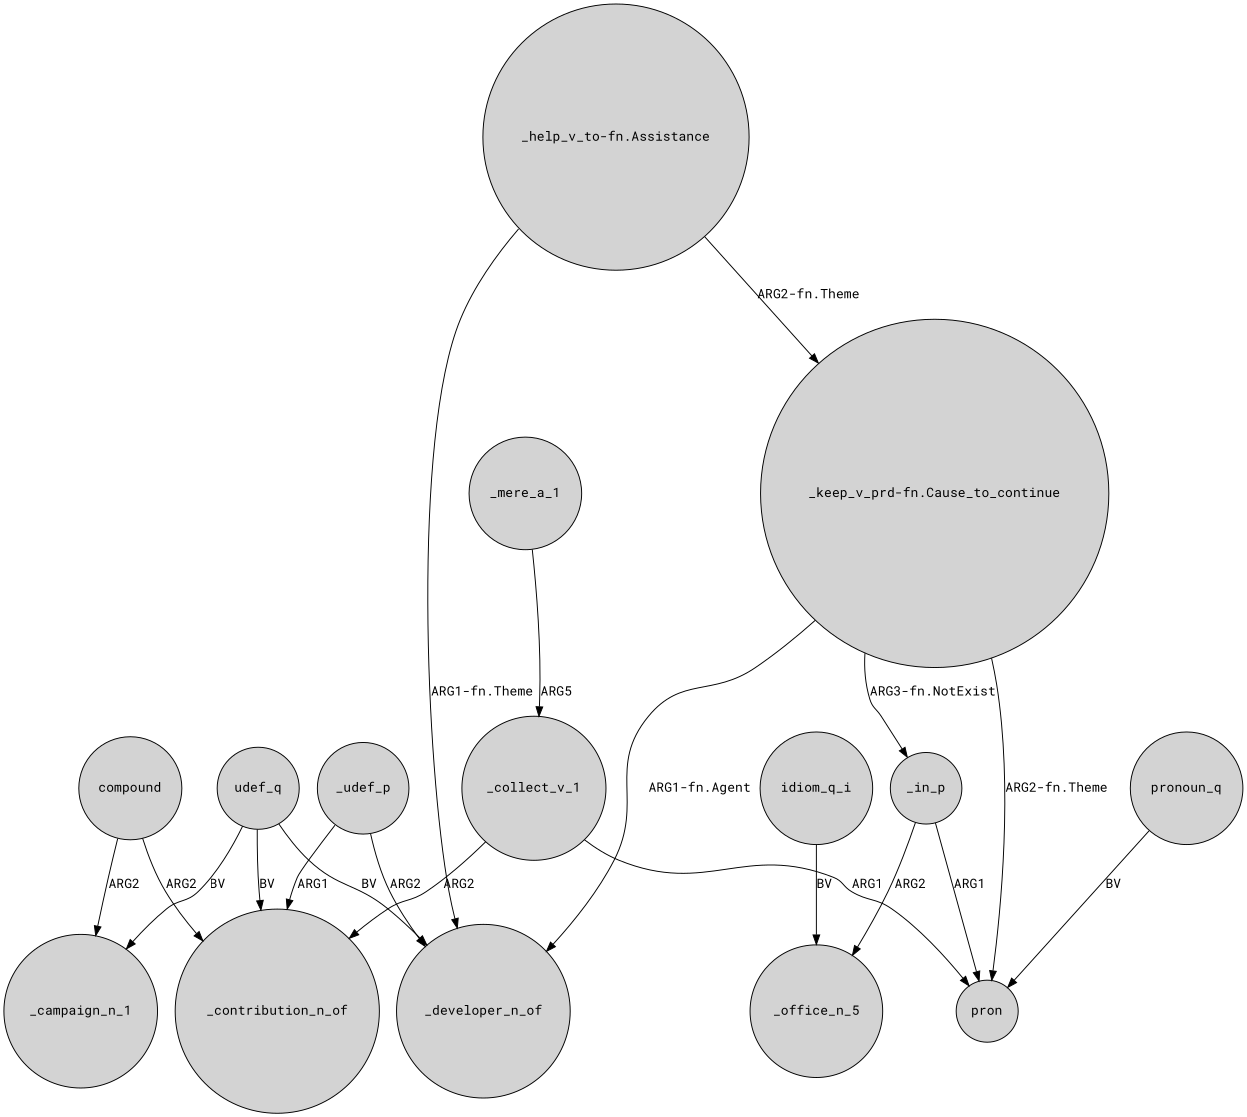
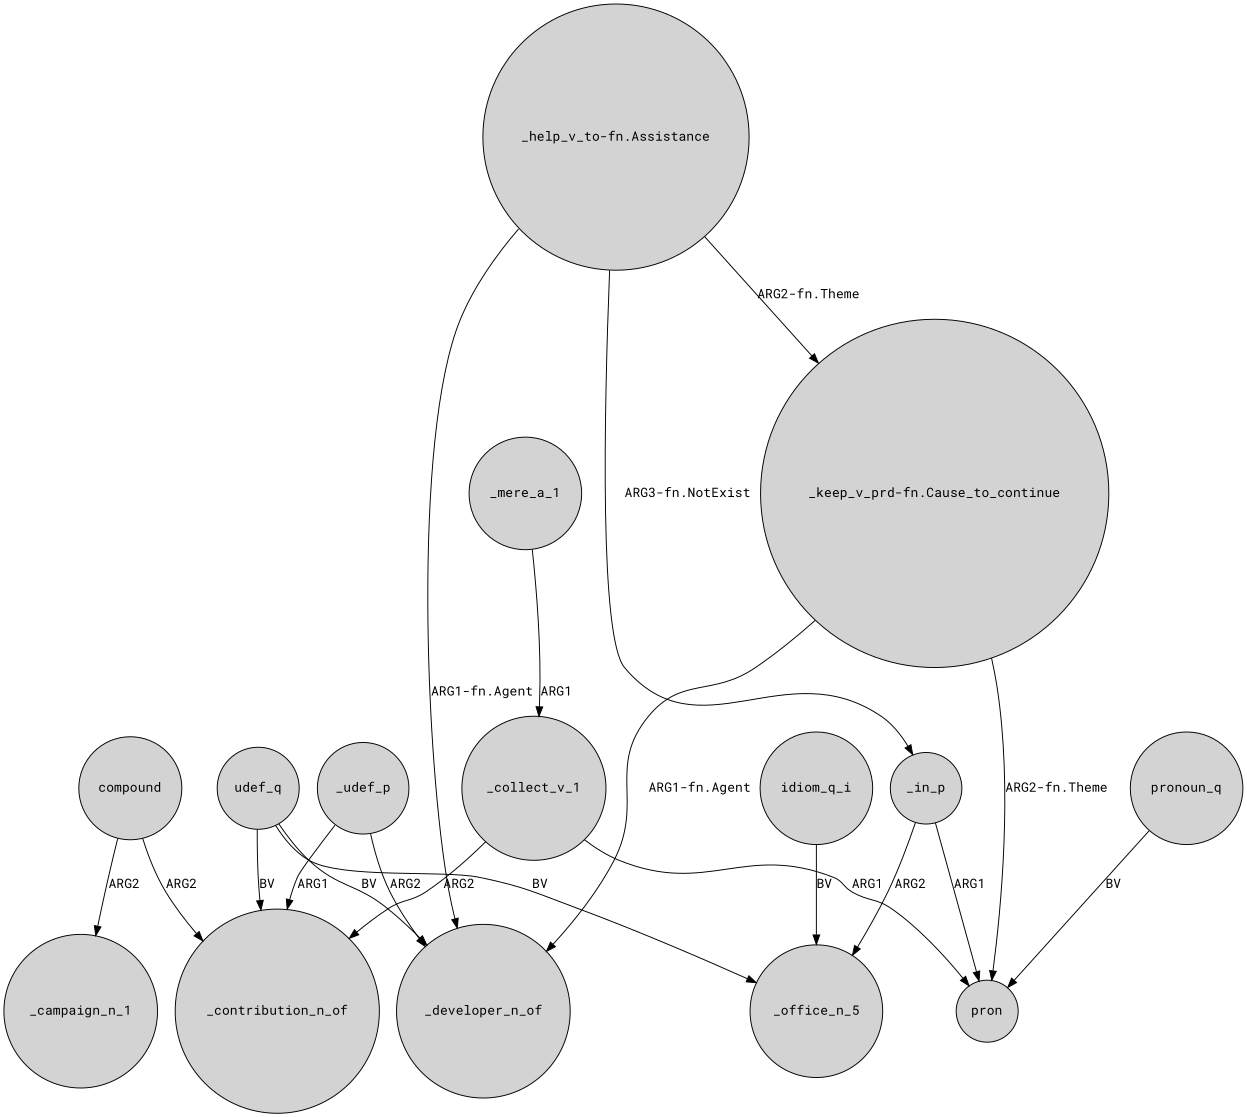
edge "_help_v_to-fn.Assistance" -> "_developer_n_of": label "ARG1-fn.Theme" -> "ARG1-fn.Agent"
edge "_mere_a_1" -> "_collect_v_1": label "ARG5" -> "ARG1"
edge "_keep_v_prd-fn.Cause_to_continue" -> "_in_p": now "_help_v_to-fn.Assistance" -> "_in_p"
edge "udef_q" -> "_campaign_n_1": now "udef_q" -> "_office_n_5"
